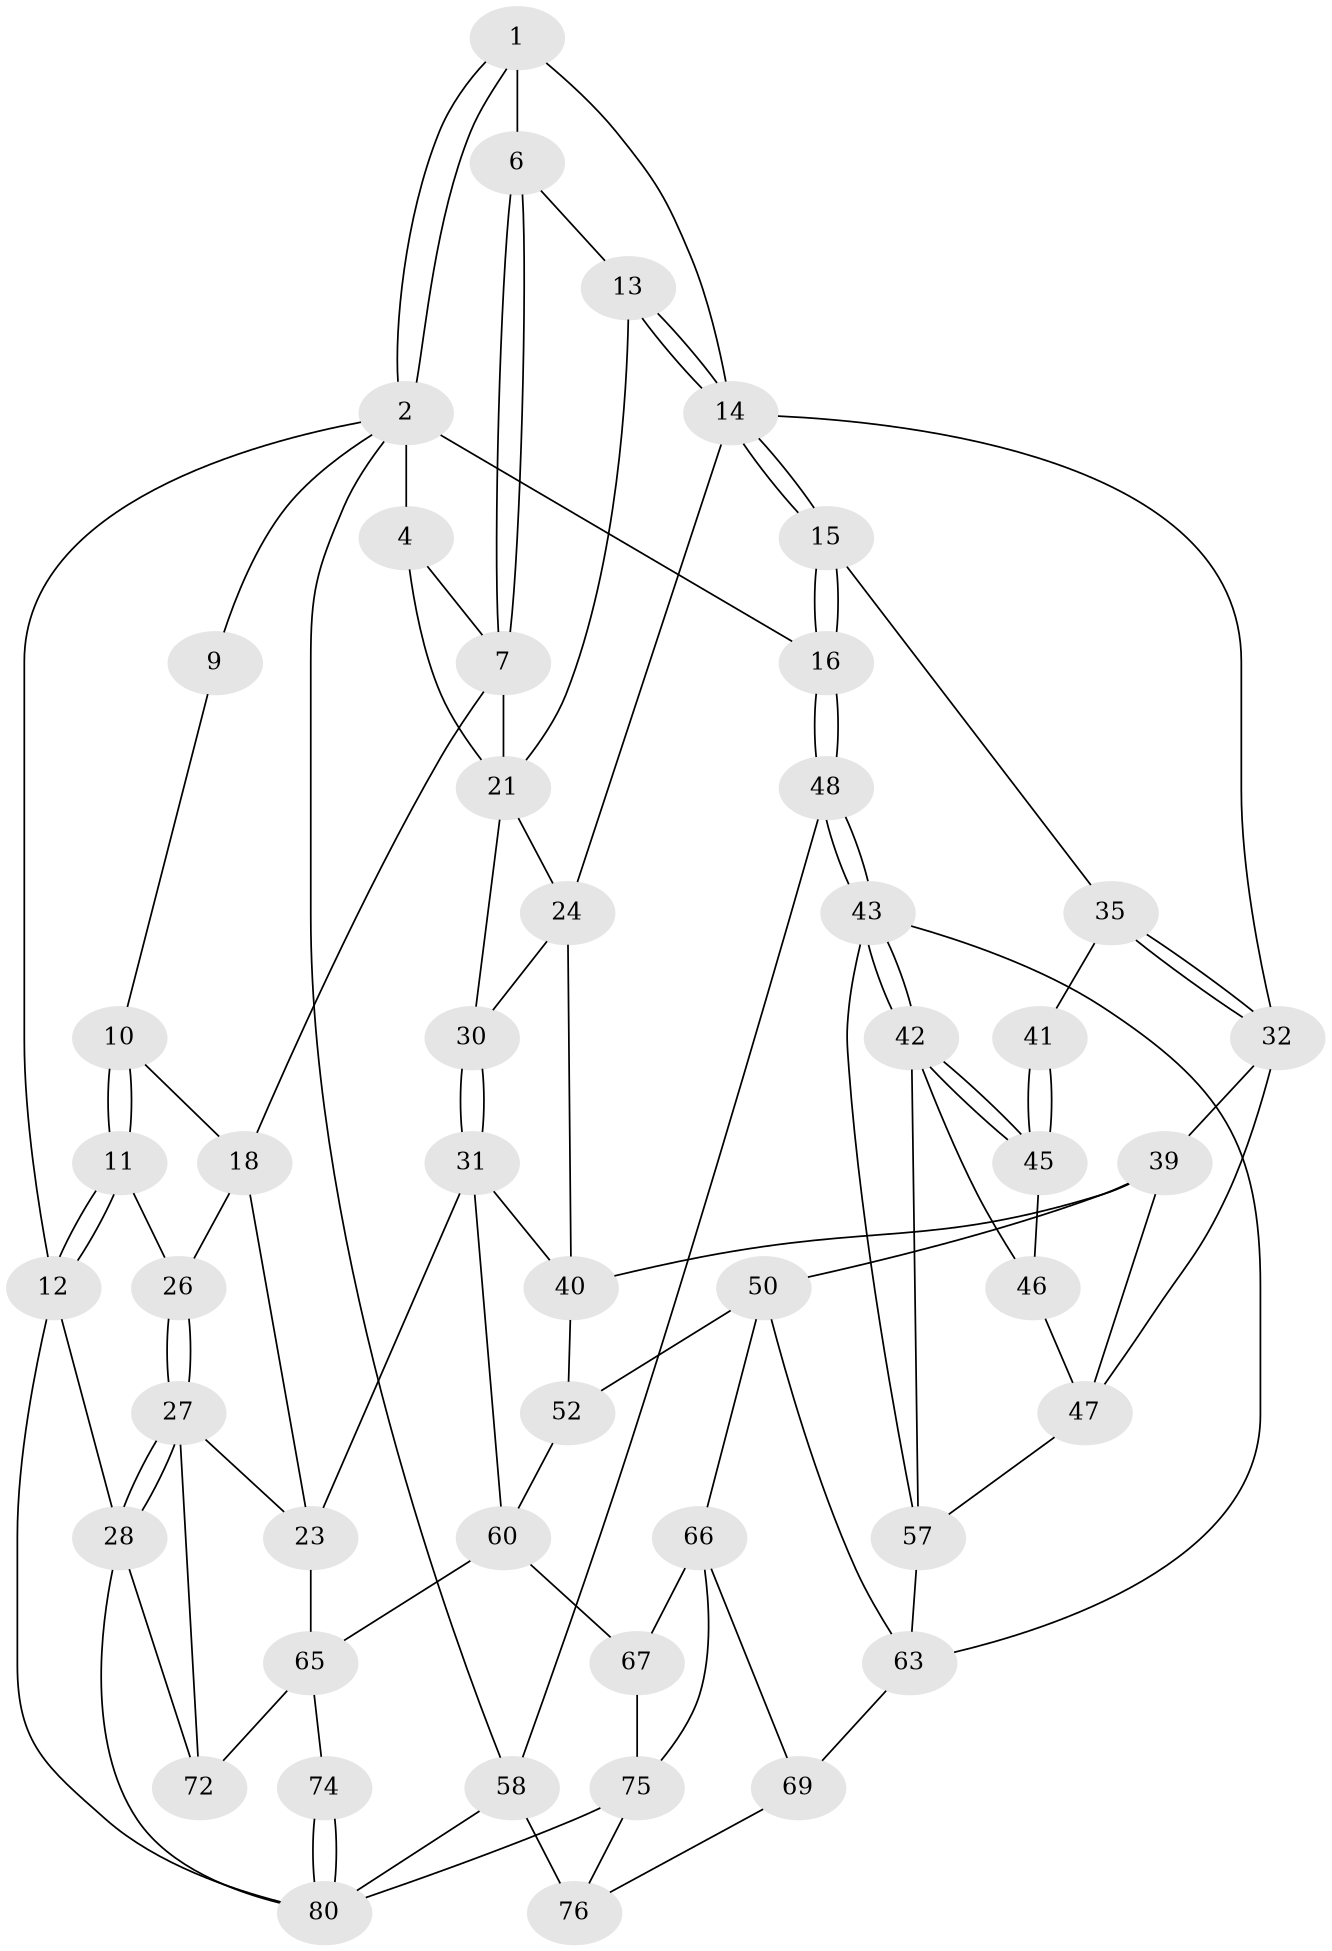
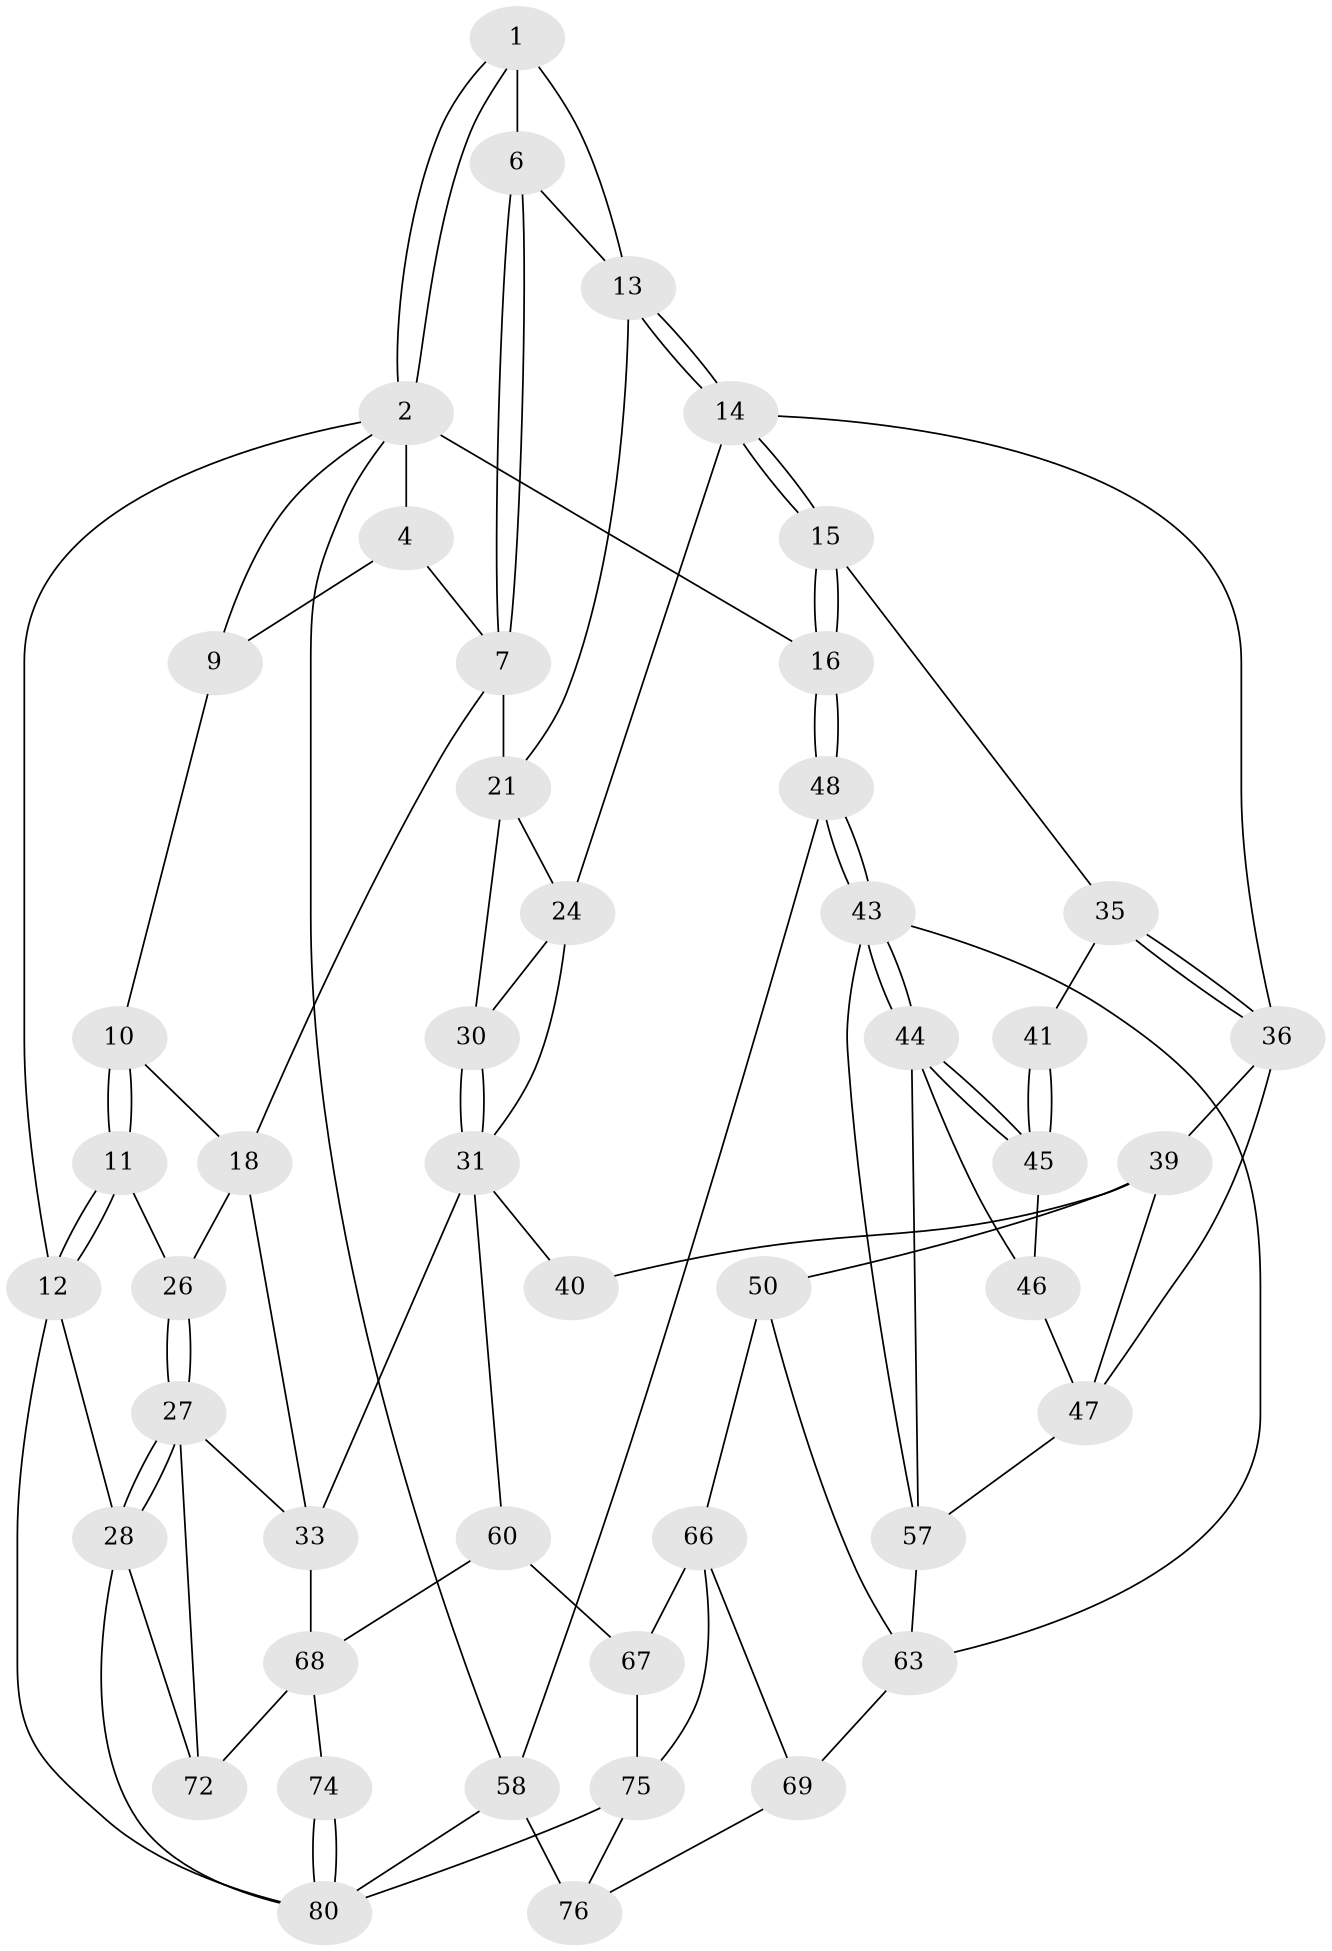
edge "1" -- "14": now "1" -- "13"
edge "4" -- "21": now "4" -- "9"
node "42": label "42" -> "44"
node "32": label "32" -> "36"
edge "24" -- "40": now "24" -- "31"
node "52": removed
node "23": label "23" -> "33"
node "65": label "65" -> "68"
